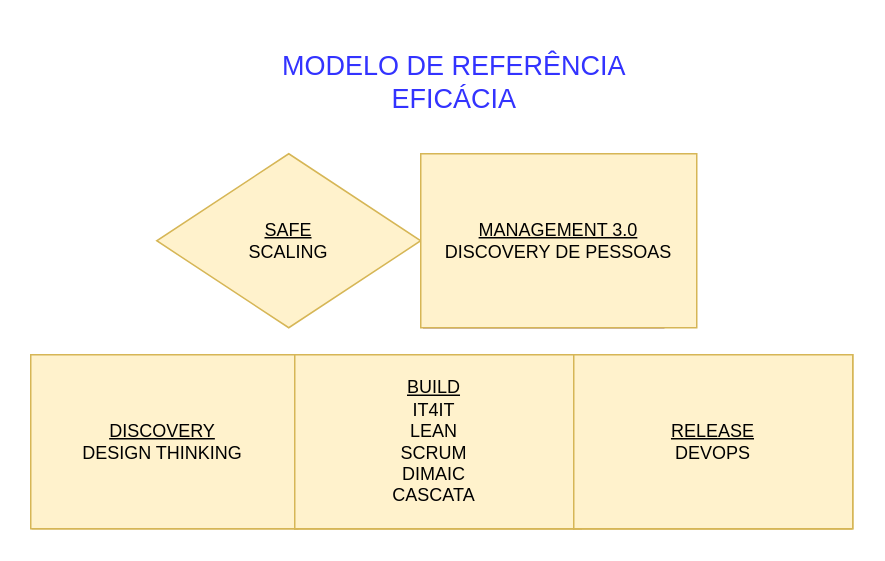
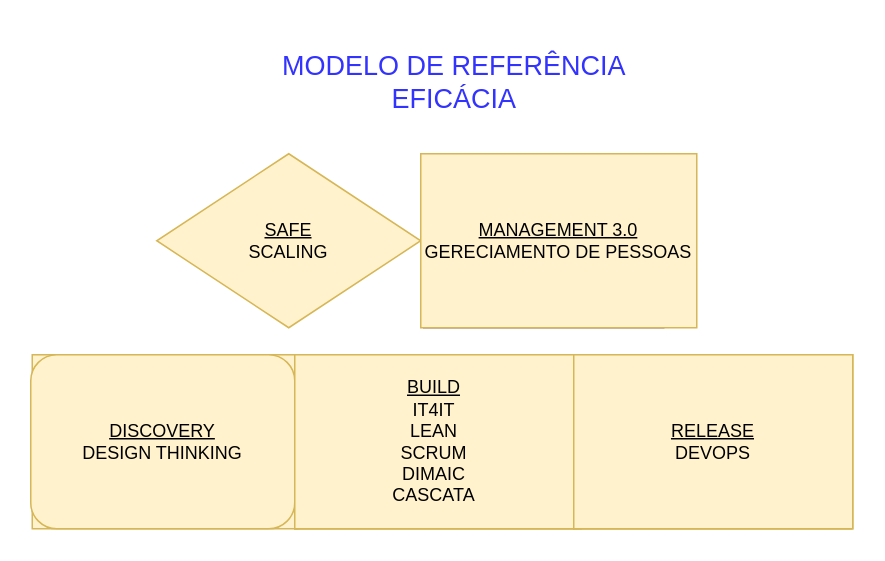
node "MANAGEMENT 3.0 DISCOVERY DE PESSOAS": label "MANAGEMENT 3.0 DISCOVERY DE PESSOAS" -> "MANAGEMENT 3.0 GERECIAMENTO DE PESSOAS"
node "DISCOVERY DESIGN THINKING": shape rectangle -> rounded rectangle
